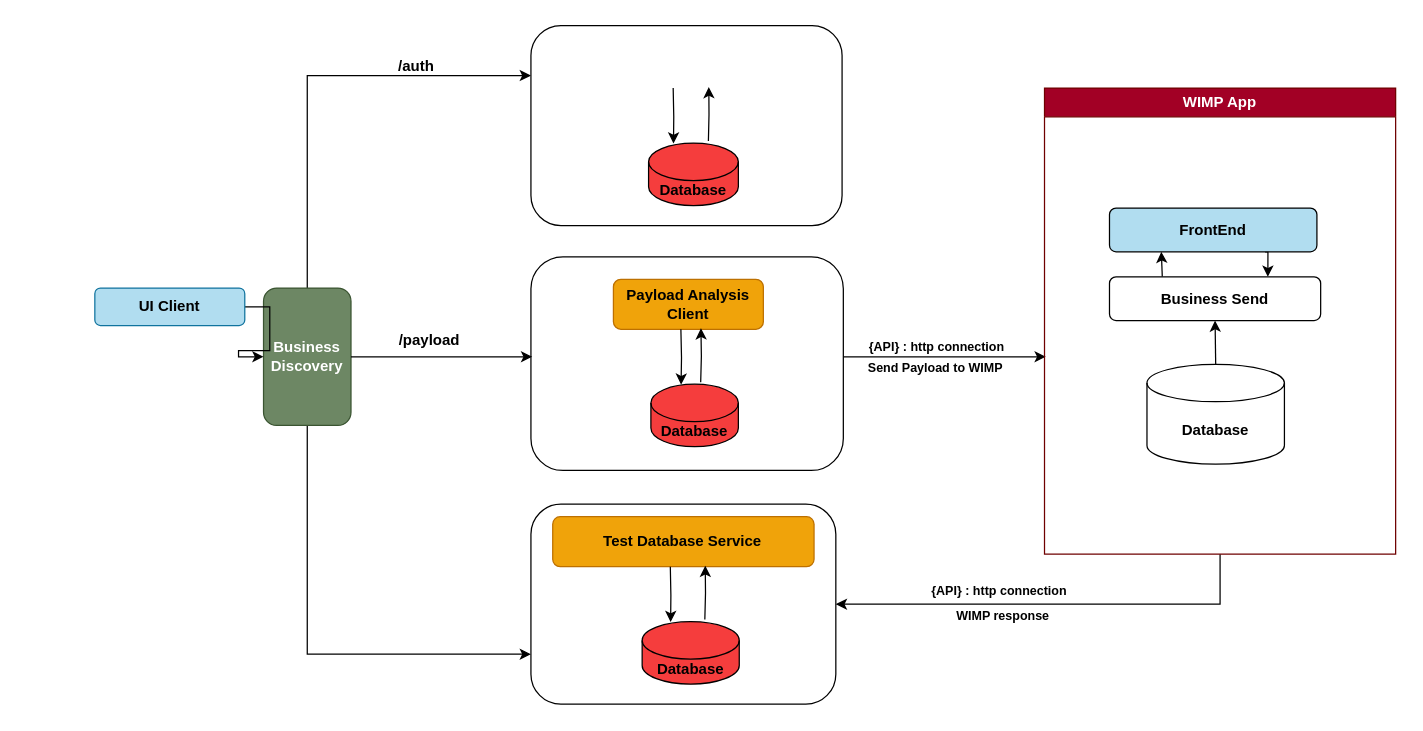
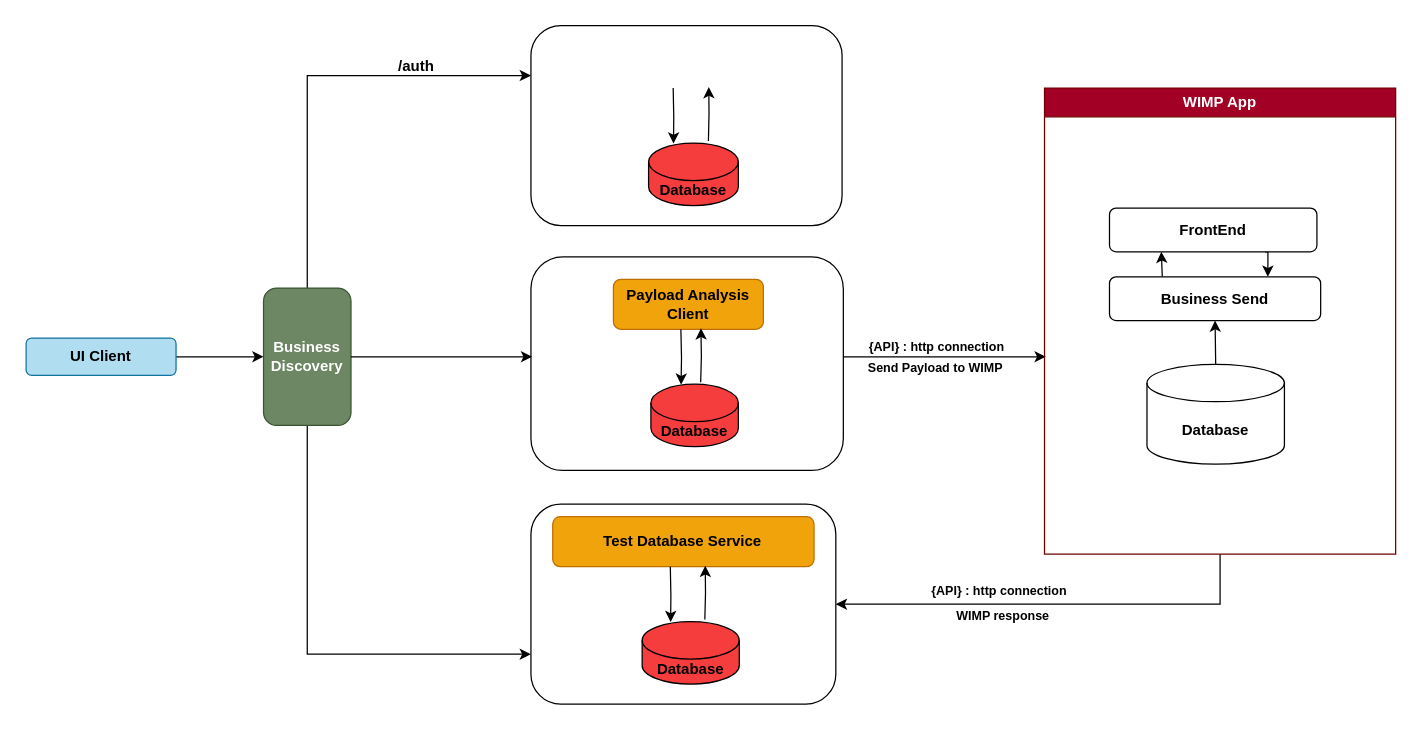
node "FrontEnd": fillcolor #b1ddf0 -> #ffffff
node "UI Client": moved (169, 307) -> (101, 357)
node "/payload": removed
